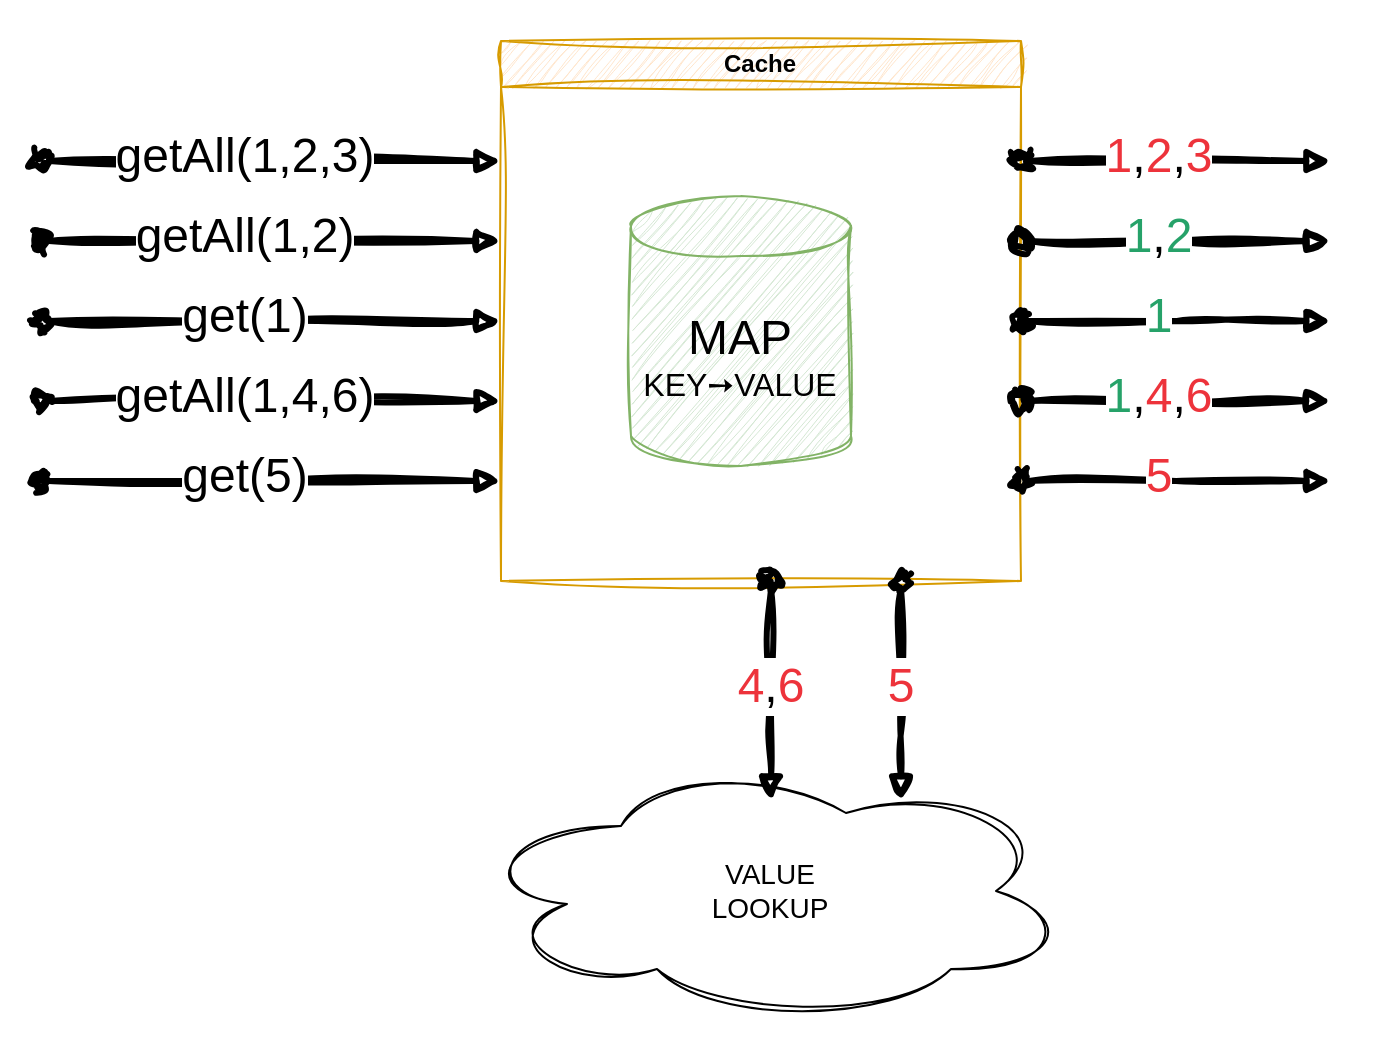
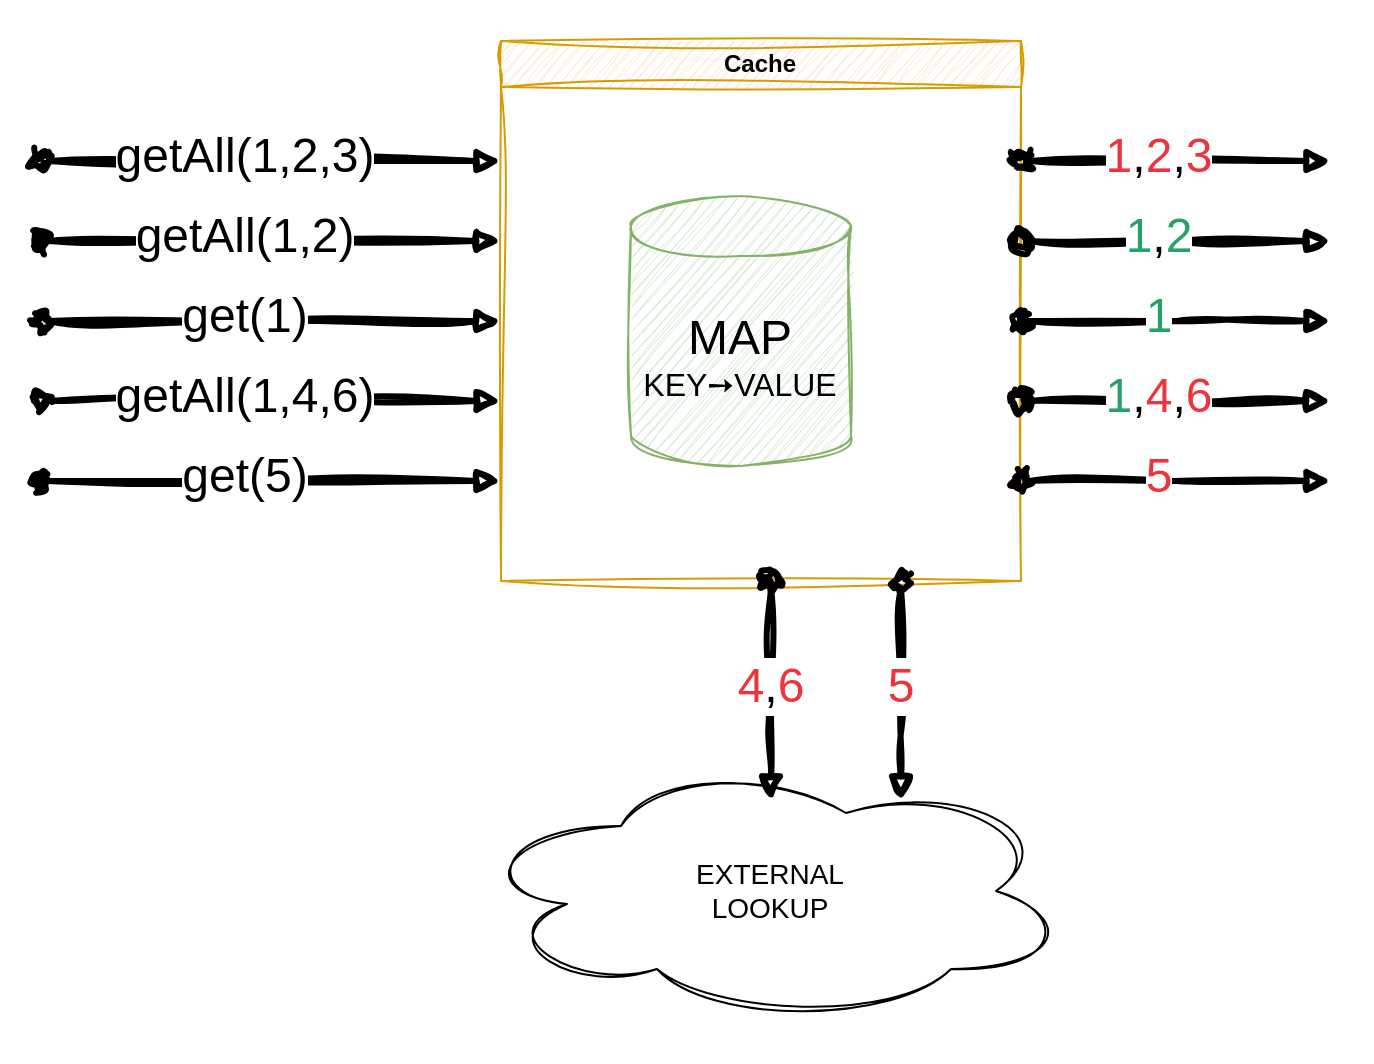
node "VALUE LOOKUP": label "VALUE LOOKUP" -> "EXTERNAL LOOKUP"
